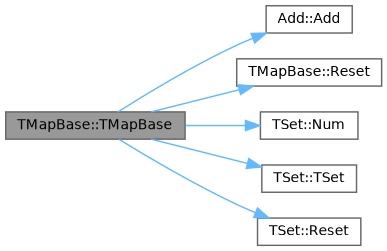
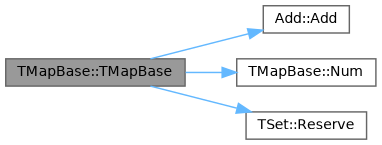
node "TMapBase::Reset": label "TMapBase::Reset" -> "TMapBase::Num"
node "TSet::Num": removed
node "TSet::TSet": label "TSet::TSet" -> "TSet::Reserve"
node "TSet::Reset": removed
